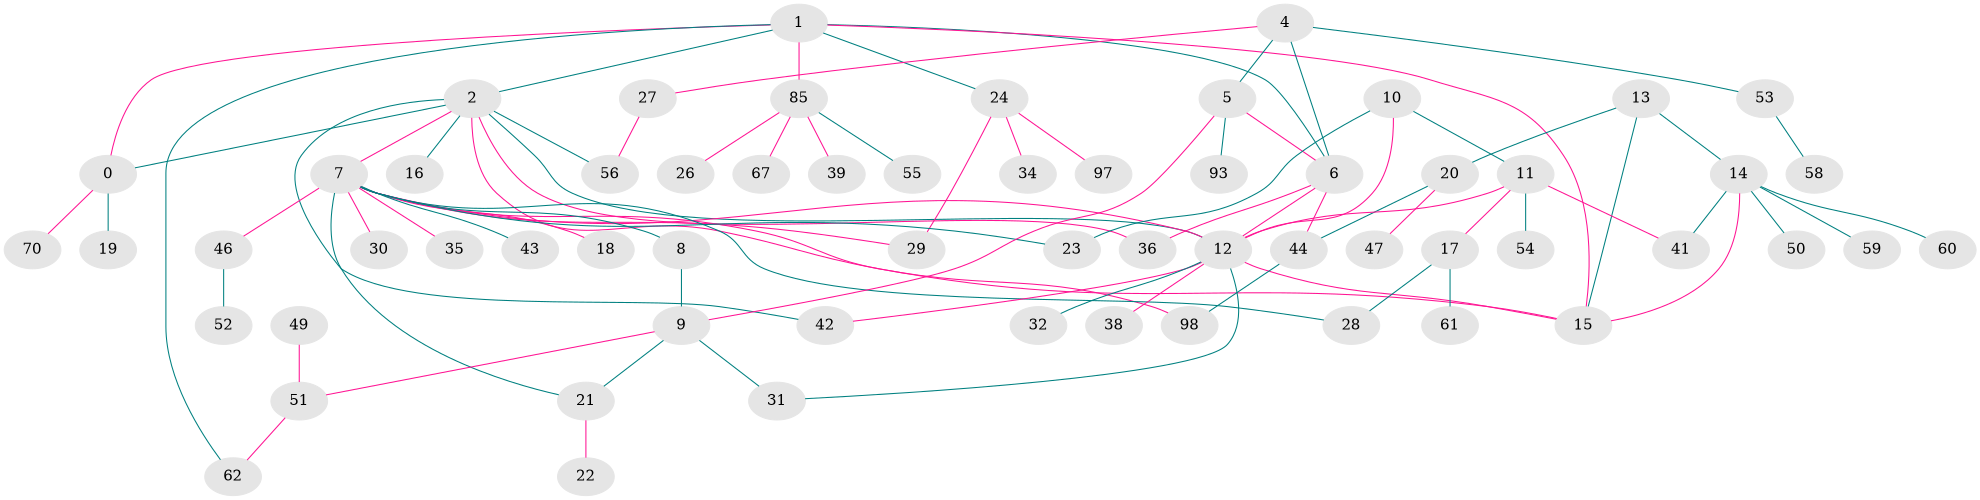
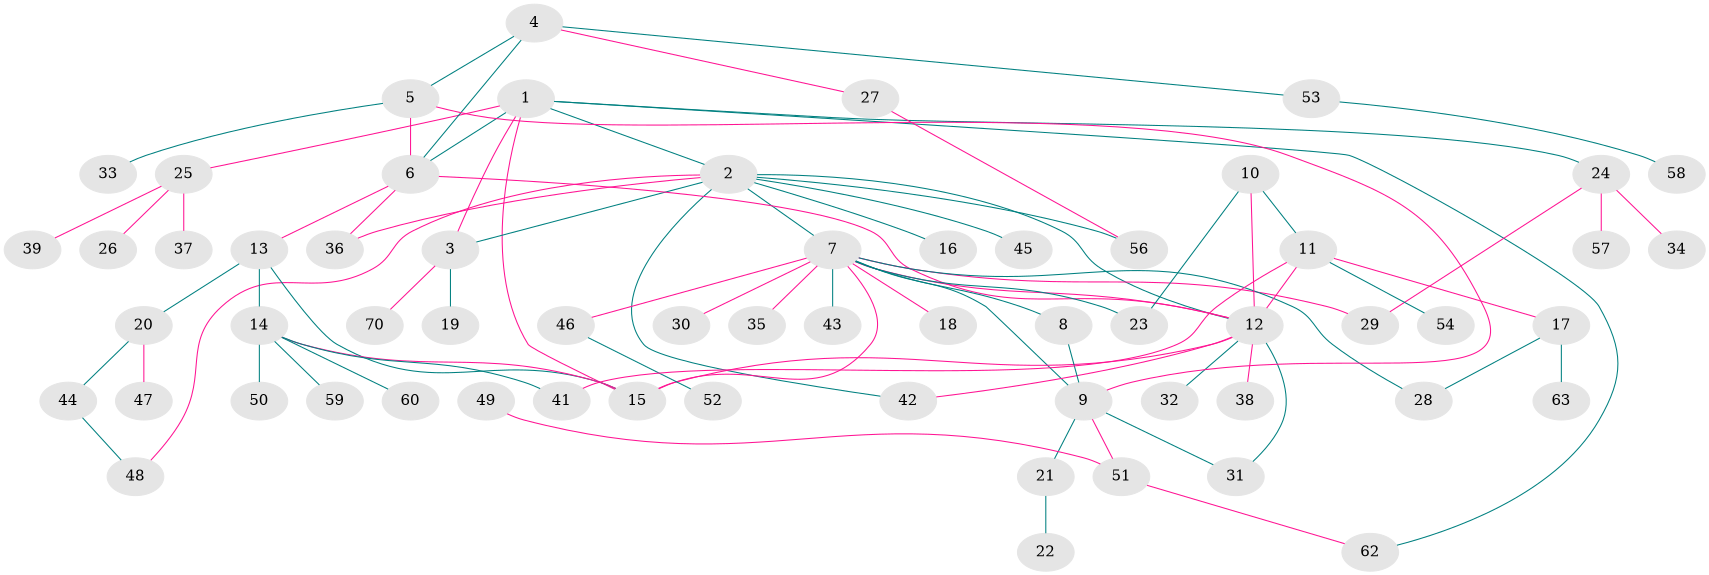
node "85": label "85" -> "25"
edge "2" -- "7": color deeppink -> teal
node "0": label "0" -> "3"
node "67": label "67" -> "37"
node "55": removed
node "97": label "97" -> "57"
node "93": label "93" -> "33"
edge "6" -- "44": now "6" -- "13"
node "45": added
node "98": label "98" -> "48"
node "61": label "61" -> "63"
edge "7" -- "21": now "7" -- "9"
edge "21" -- "22": color deeppink -> teal
